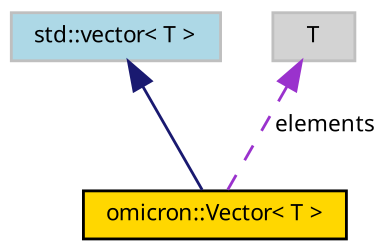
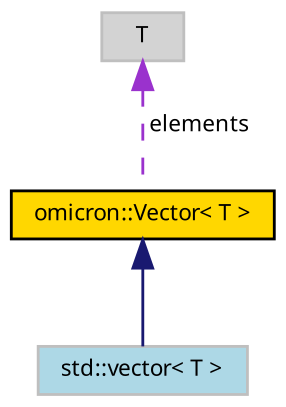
edge "omicron::Vector< T >" -> "std::vector< T >": reversed
